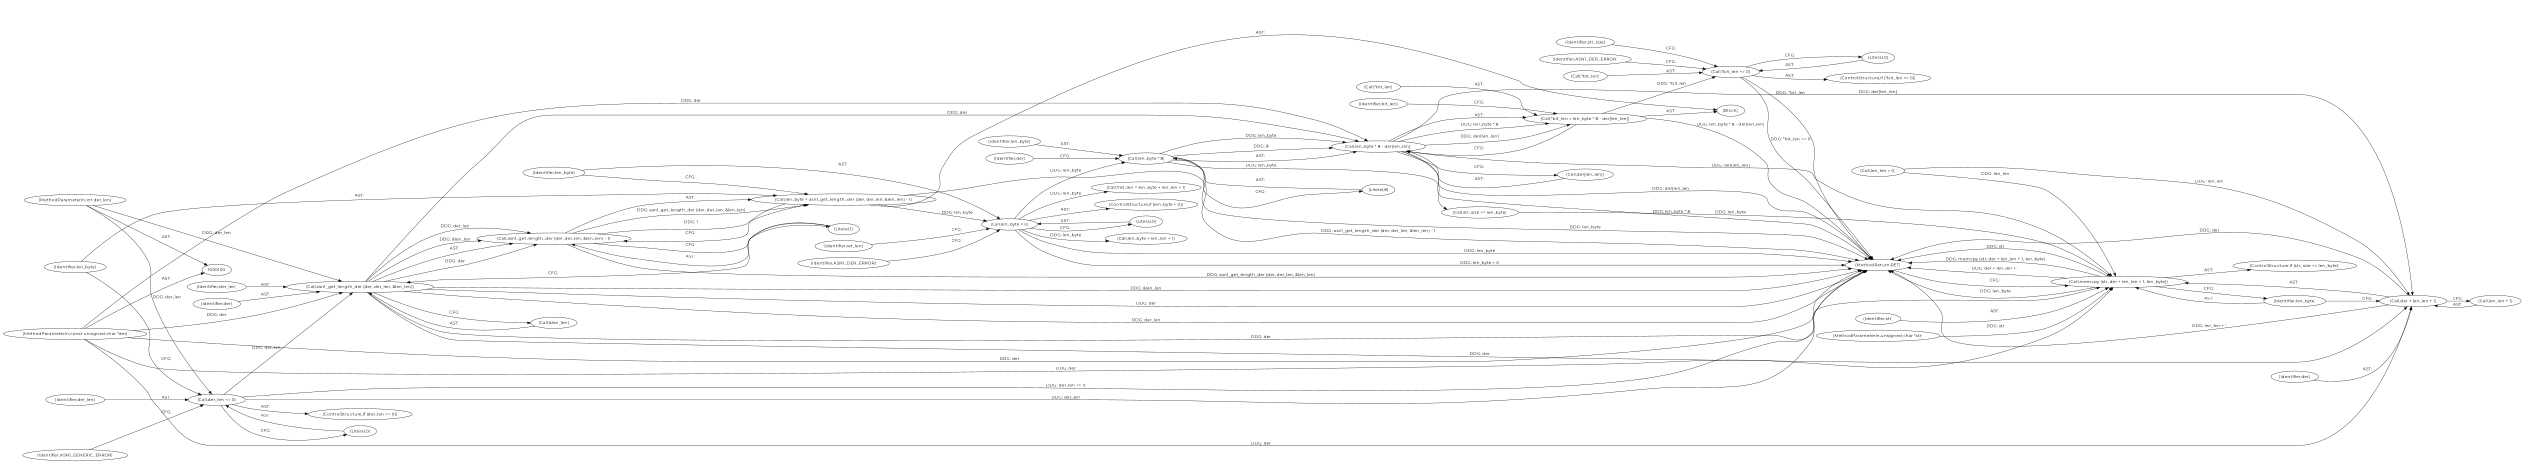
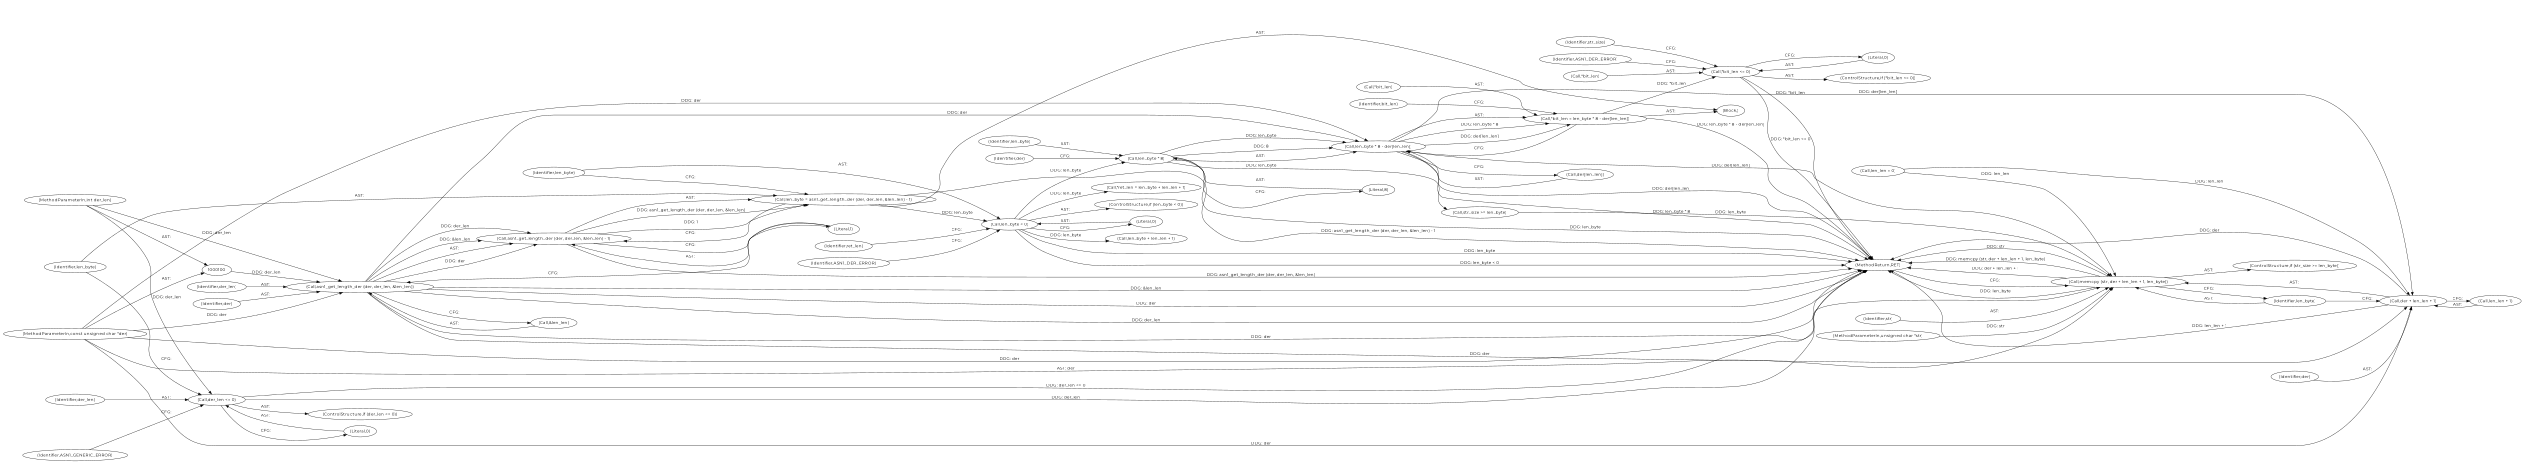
edge "(Call,der_len <= 0)" -> "(Call,asn1_get_length_der (der, der_len, &len_len))": now "1000100" -> "(Call,asn1_get_length_der (der, der_len, &len_len))"
edge "(MethodParameterIn,const unsigned char *der)" -> "(Call,memcpy (str, der + len_len + 1, len_byte))": label "DDG: der" -> "AST: der"
